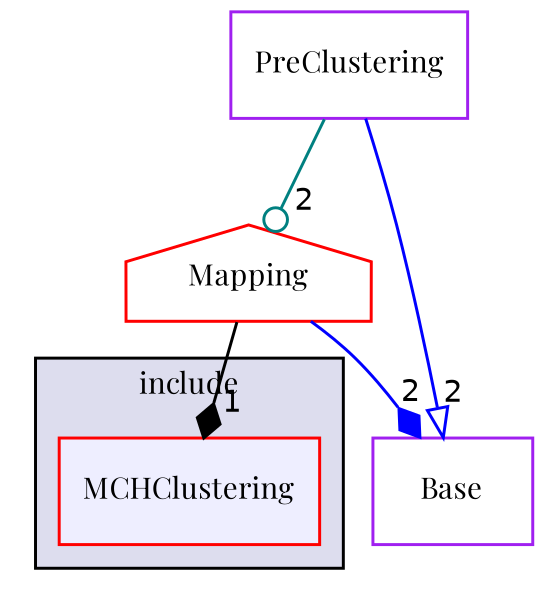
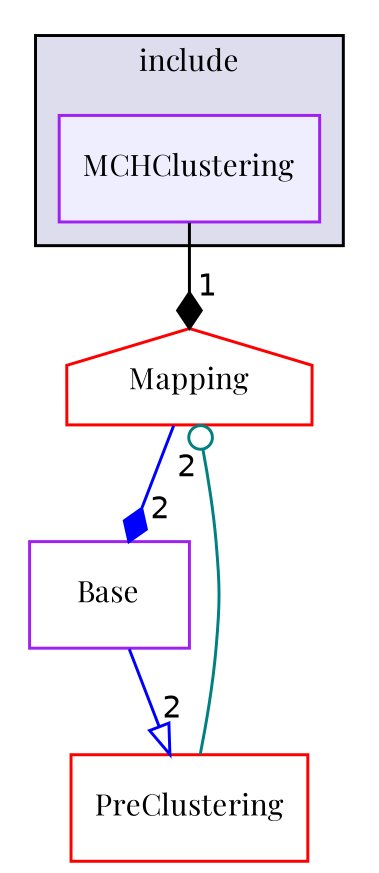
node "PreClustering": color purple -> red
edge "PreClustering" -> "Base": reversed
edge "Mapping" -> "MCHClustering": reversed
node "MCHClustering": color red -> purple
